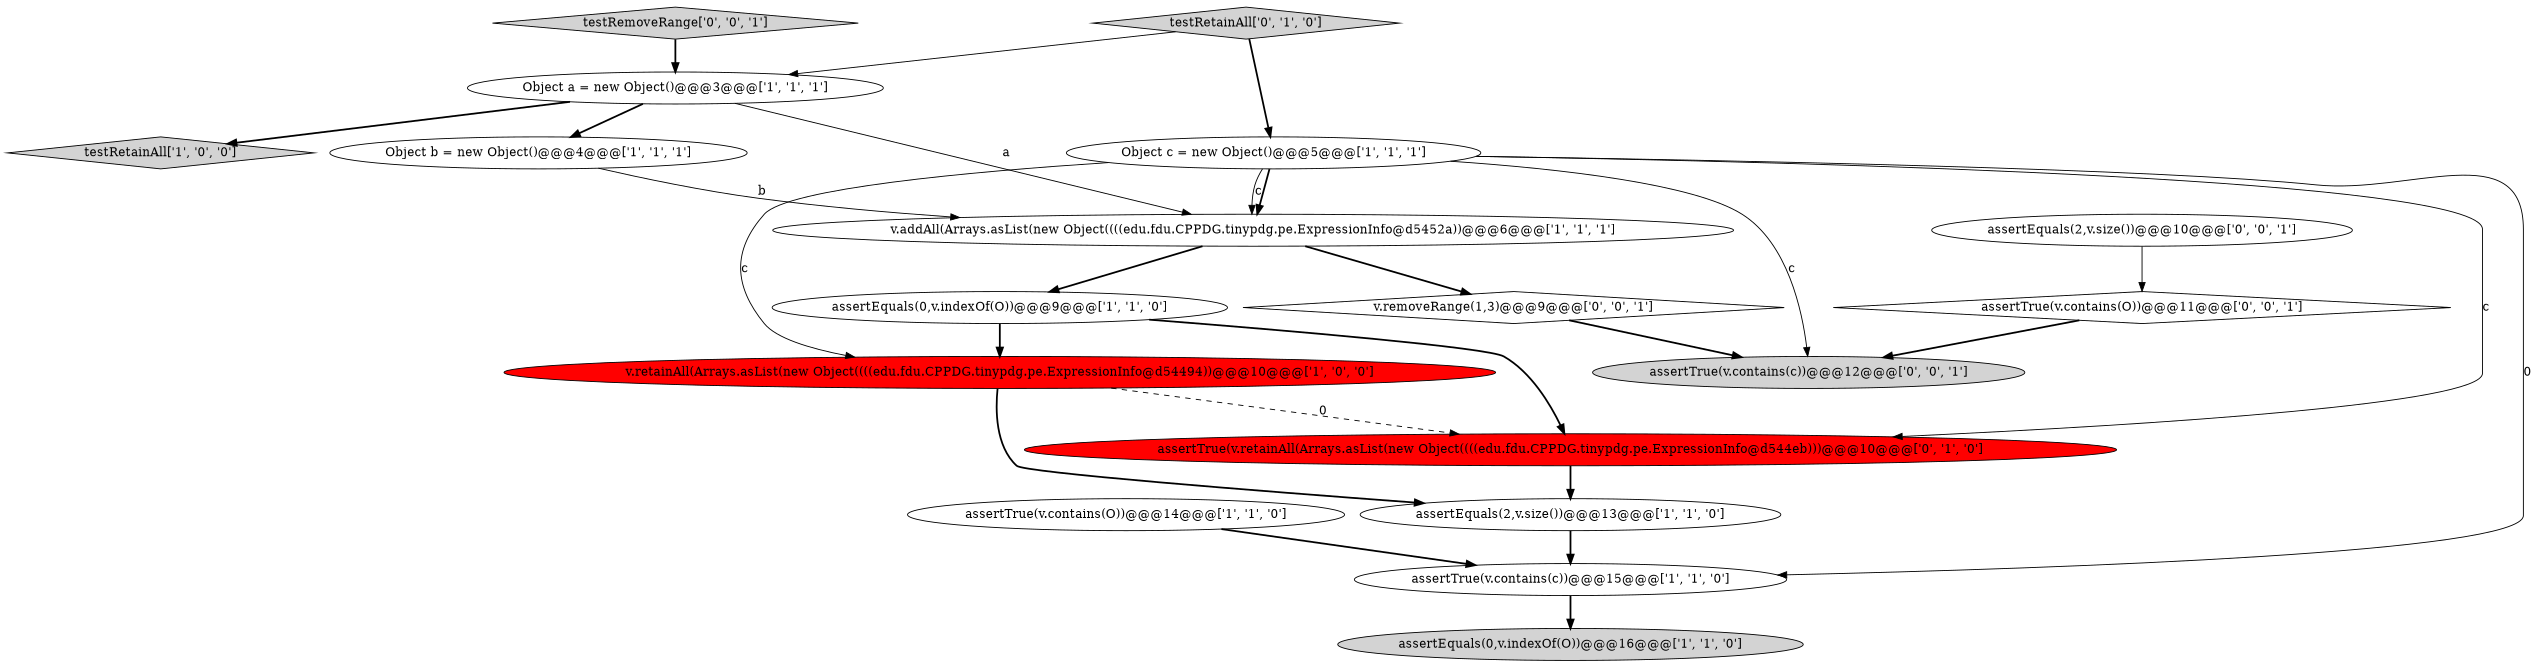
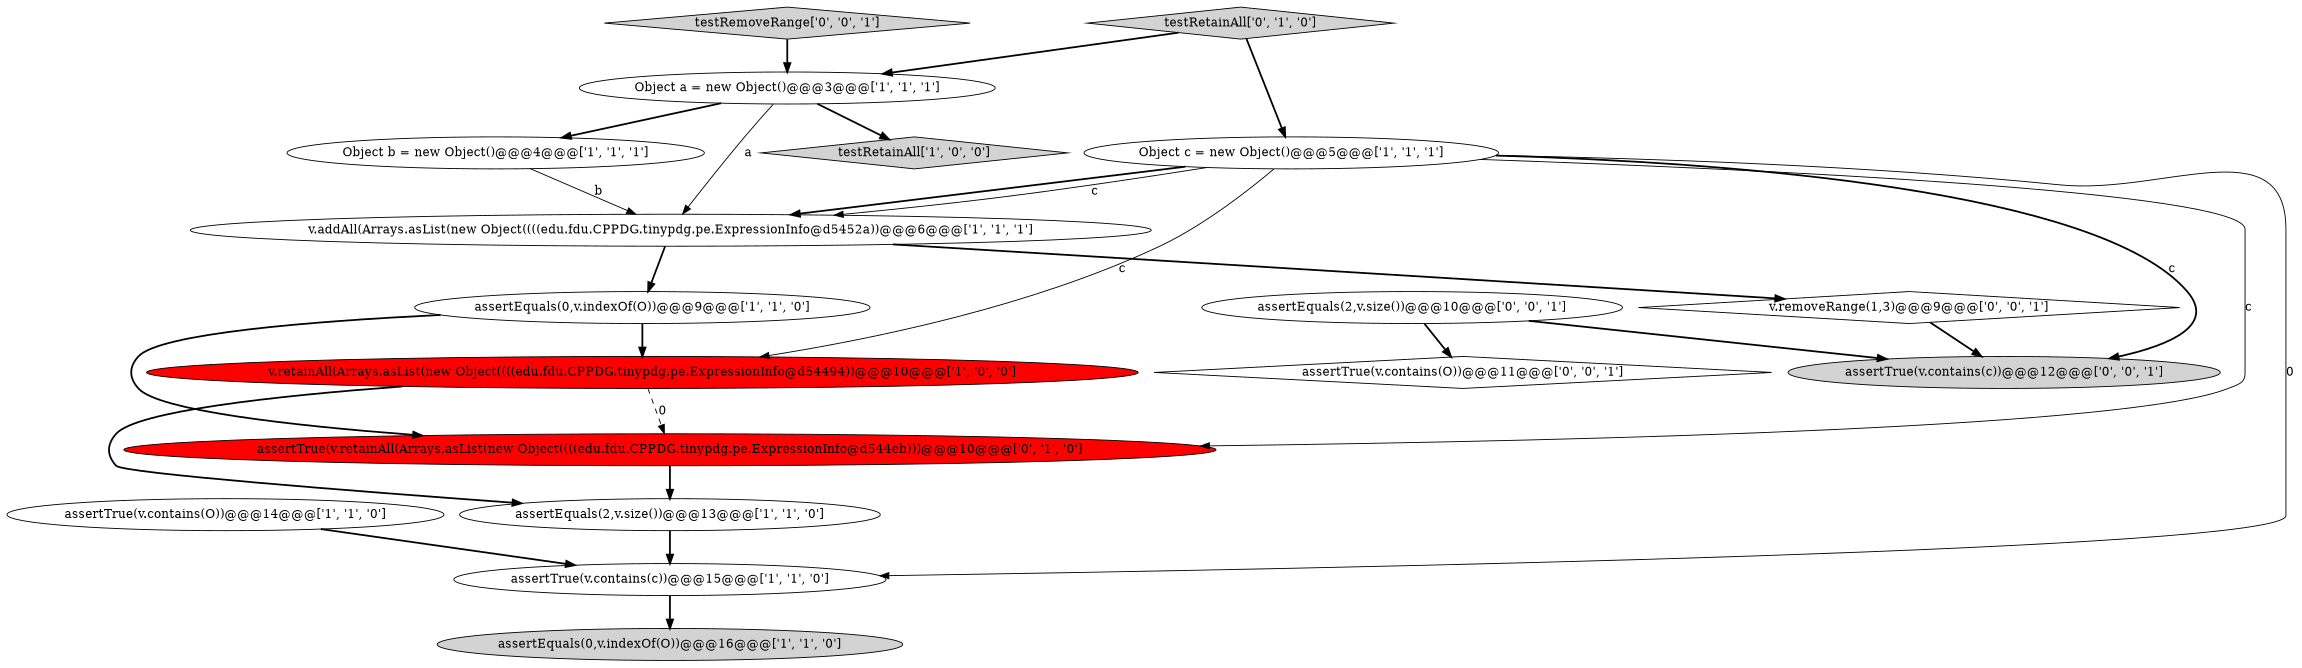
edge "testRetainAll['0', '1', '0']" -> "Object a = new Object()@@@3@@@['1', '1', '1']": style solid -> bold
edge "Object c = new Object()@@@5@@@['1', '1', '1']" -> "assertTrue(v.contains(c))@@@12@@@['0', '0', '1']": style solid -> bold
edge "assertEquals(2,v.size())@@@10@@@['0', '0', '1']" -> "assertTrue(v.contains(O))@@@11@@@['0', '0', '1']": style solid -> bold
edge "assertTrue(v.contains(O))@@@11@@@['0', '0', '1']" -> "assertTrue(v.contains(c))@@@12@@@['0', '0', '1']": now "assertEquals(2,v.size())@@@10@@@['0', '0', '1']" -> "assertTrue(v.contains(c))@@@12@@@['0', '0', '1']"
